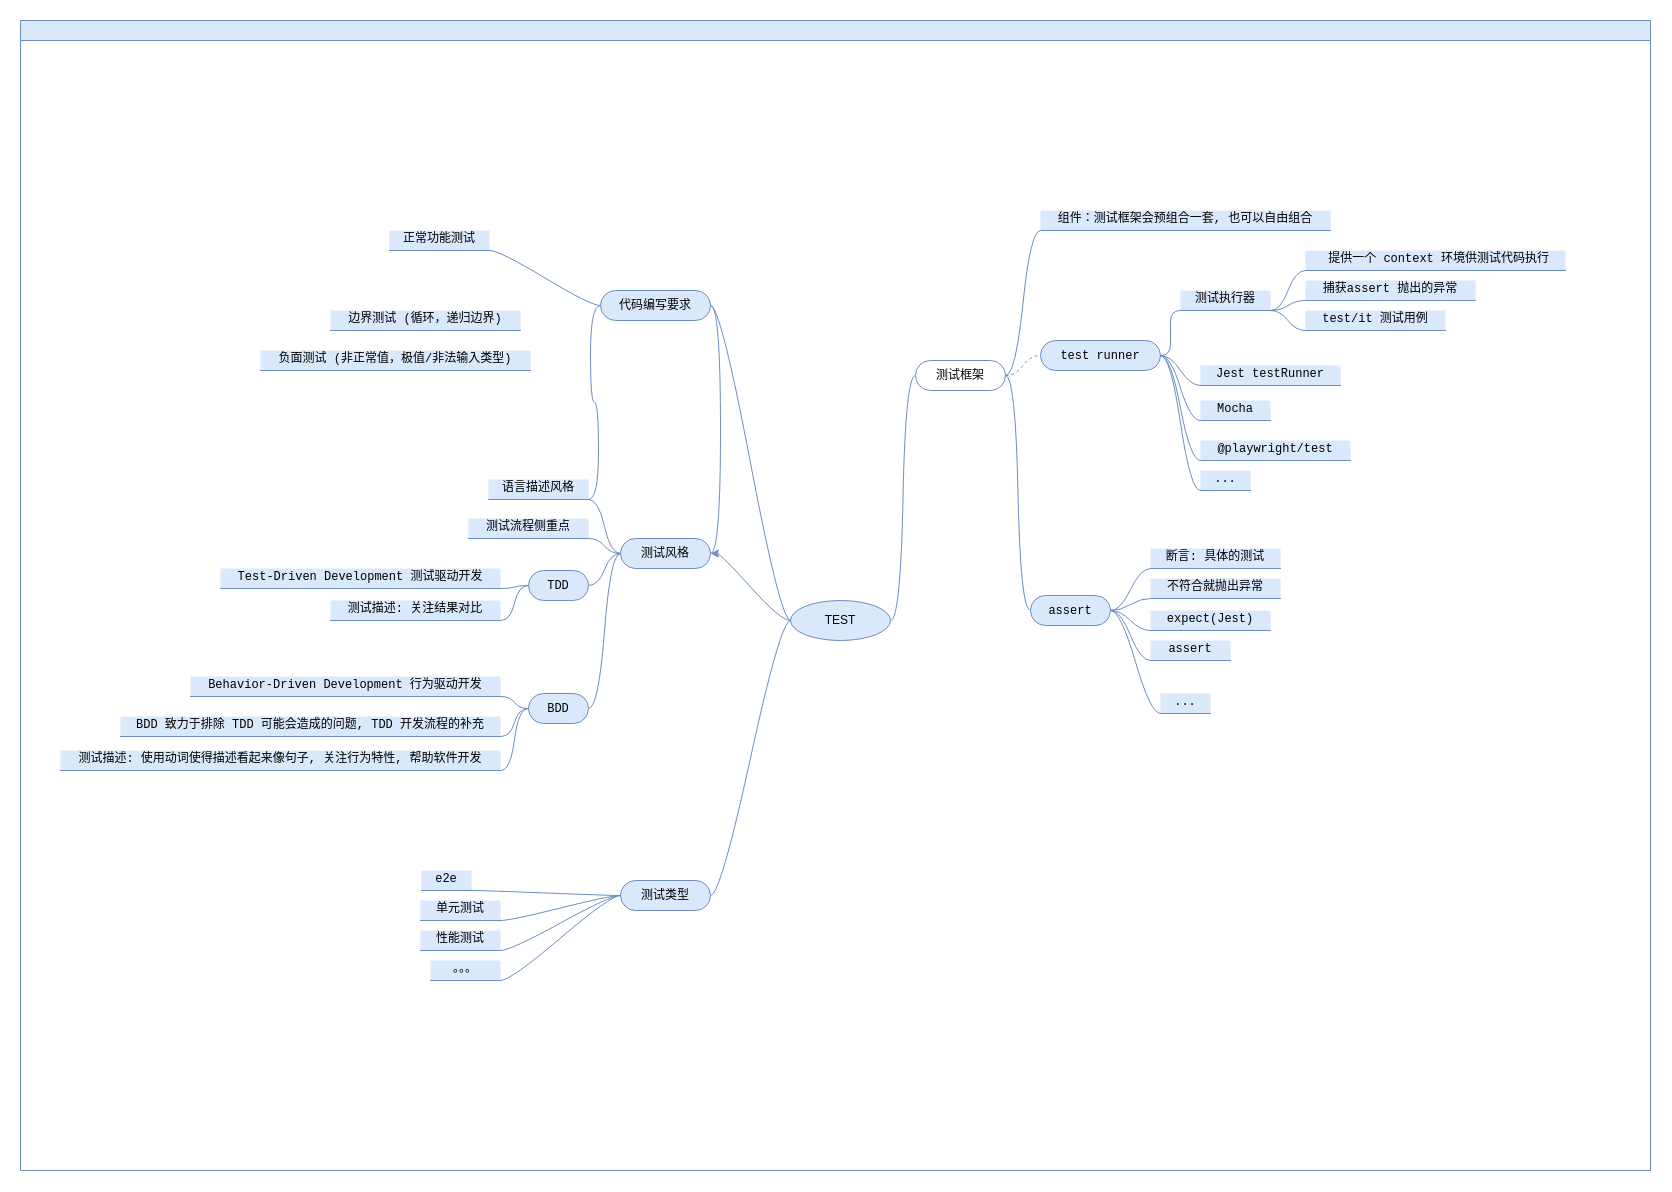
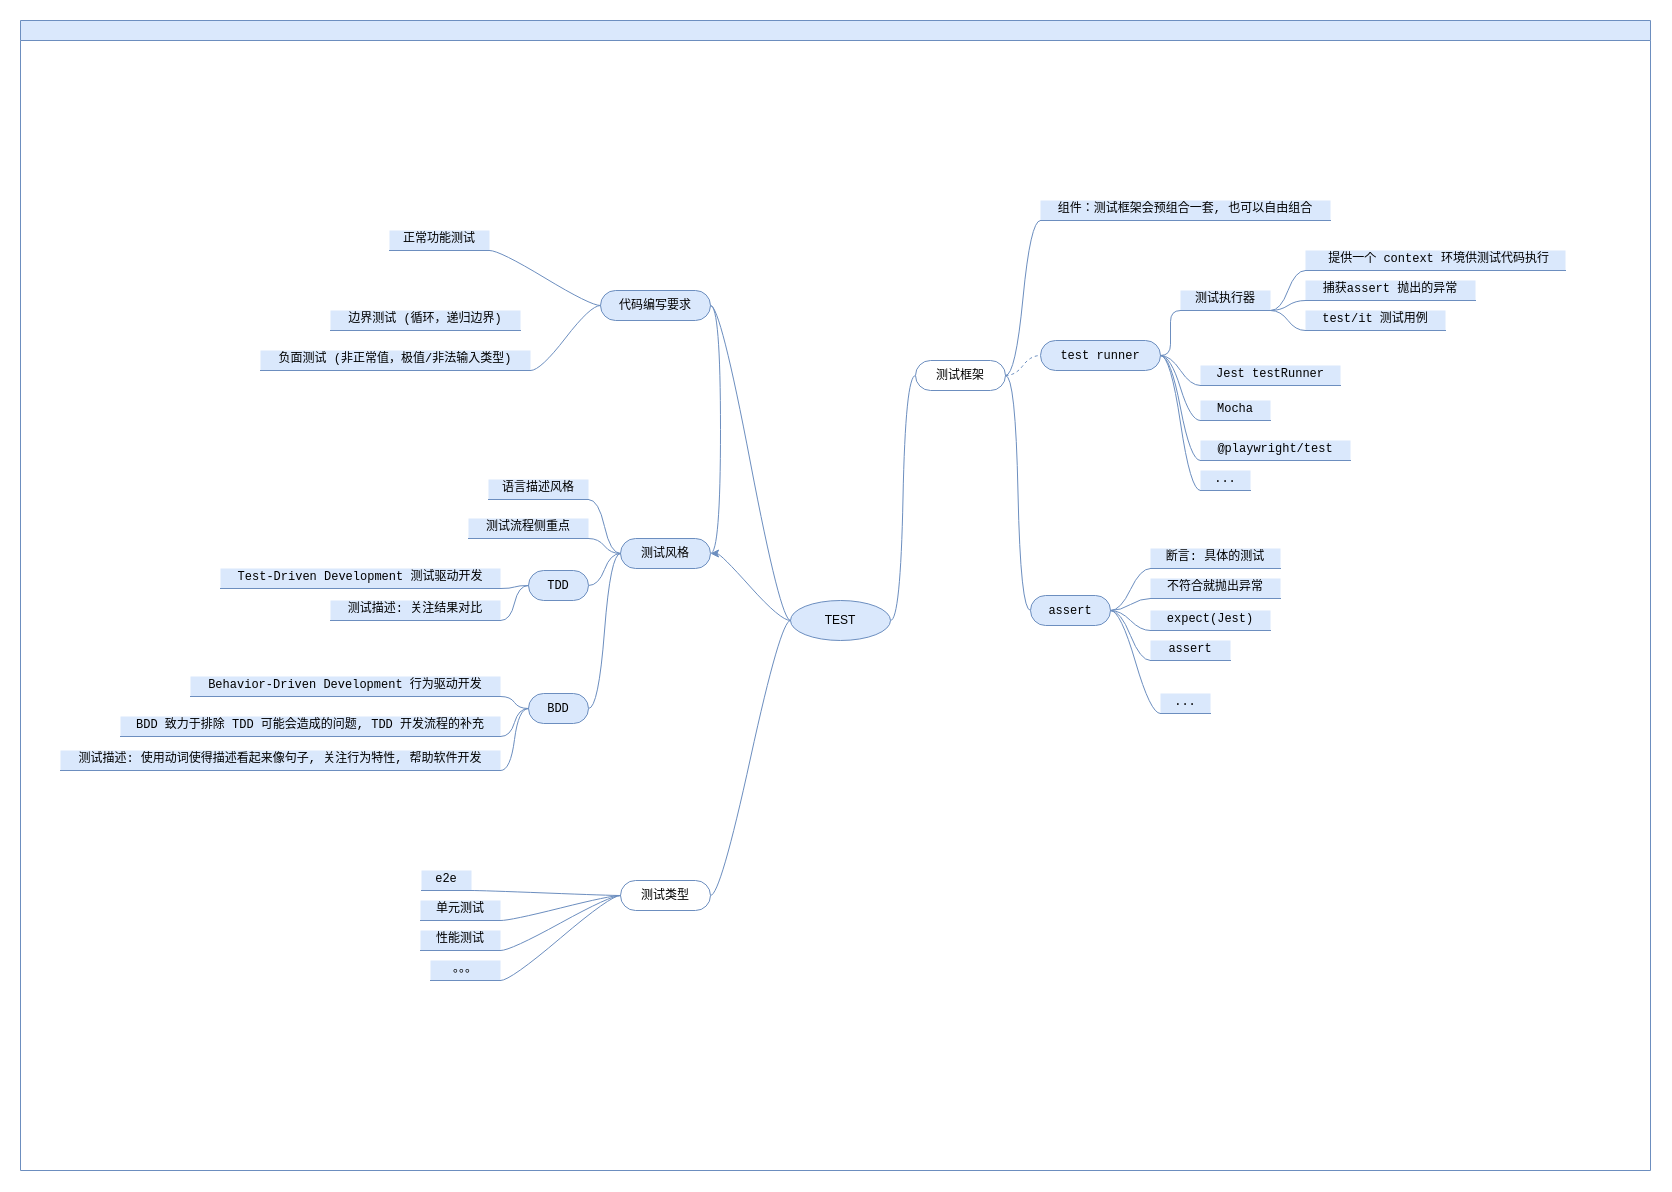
node "组件：测试框架会预组合一套, 也可以自由组合": moved (1186, 221) -> (1186, 211)
edge "代码编写要求" -- "语言描述风格": now "代码编写要求" -- "负面测试 (非正常值，极值/非法输入类型)"
node "测试类型": fillcolor #dae8fc -> #ffffff
